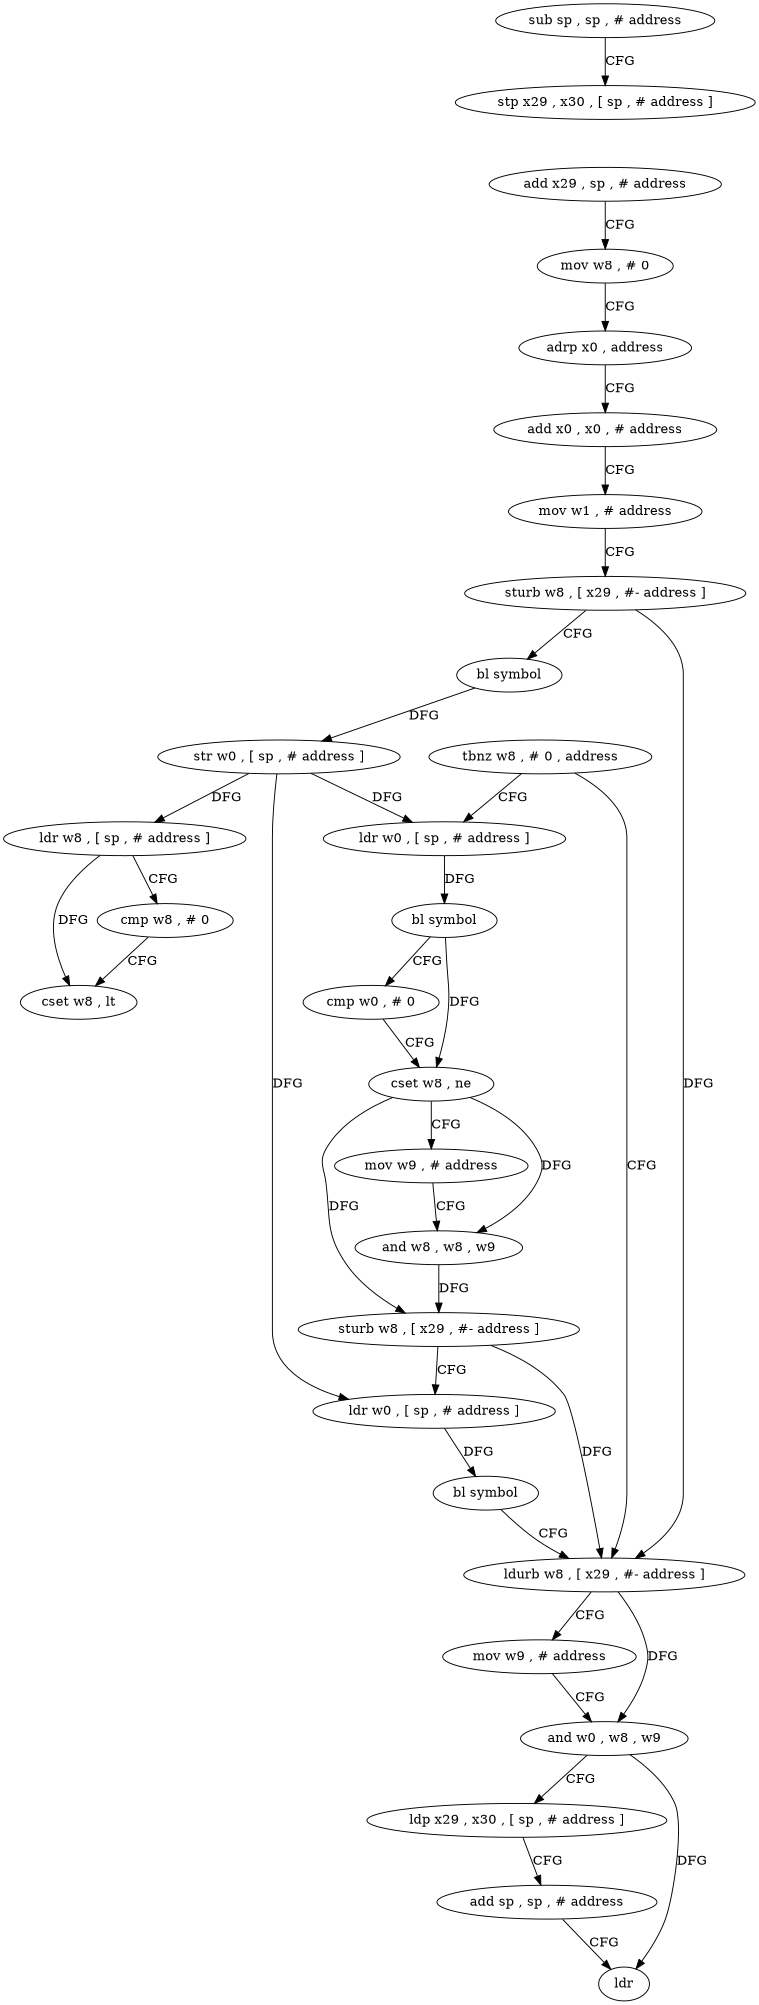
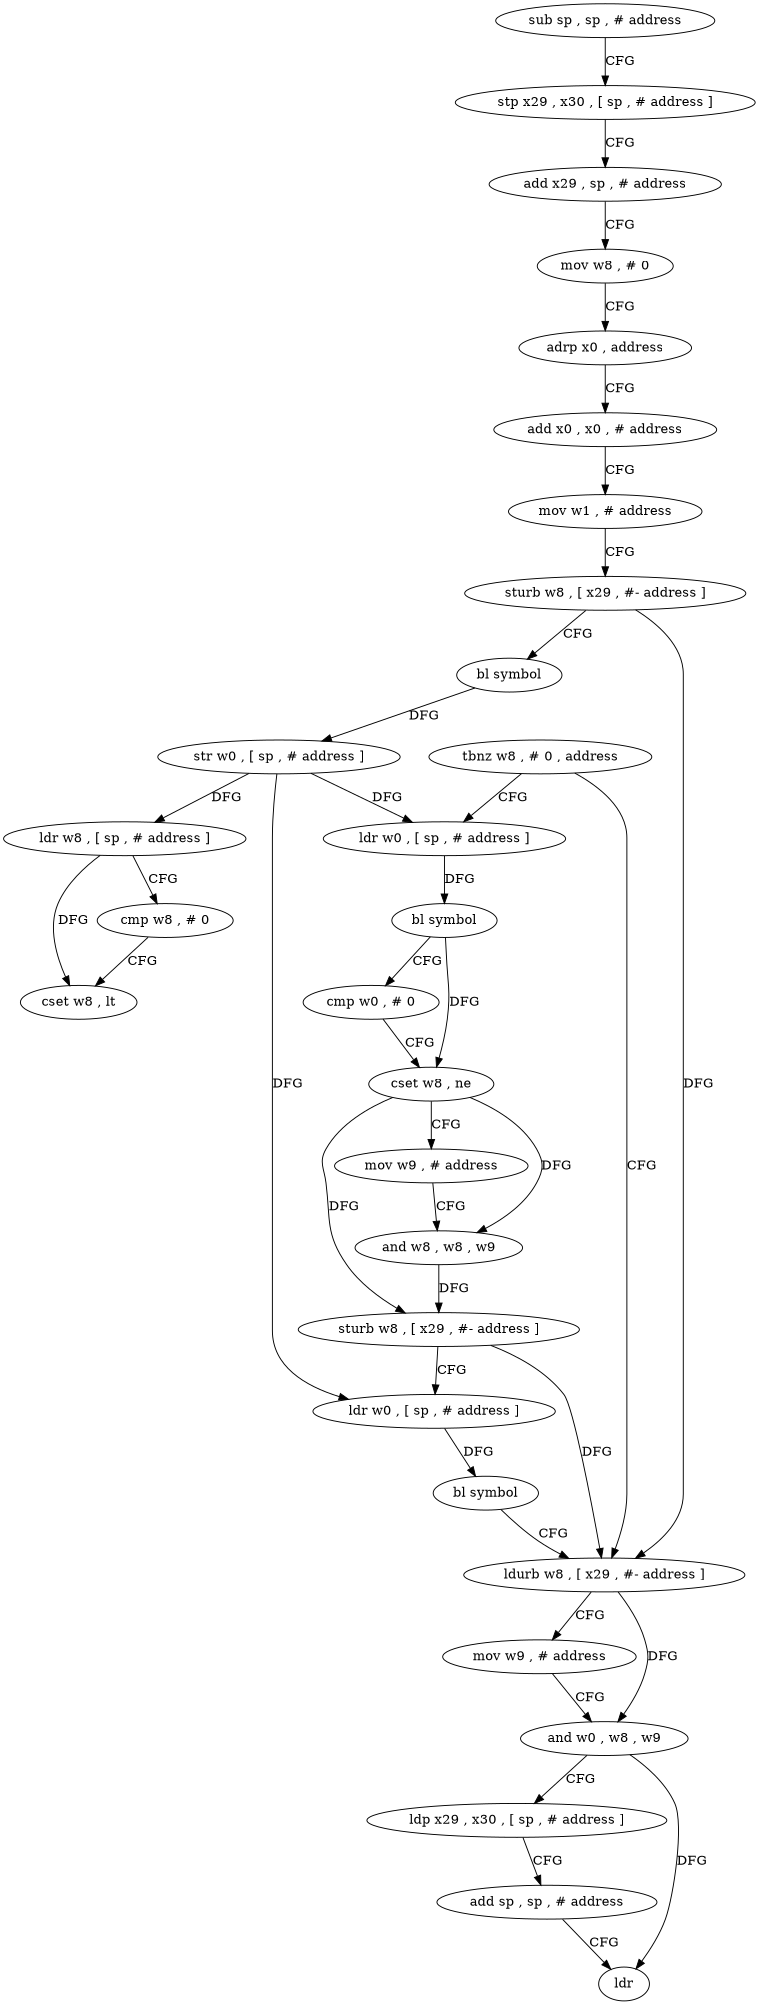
edge "stp x29 , x30 , [ sp , # address ]" -> "add x29 , sp , # address": added, label "CFG"
